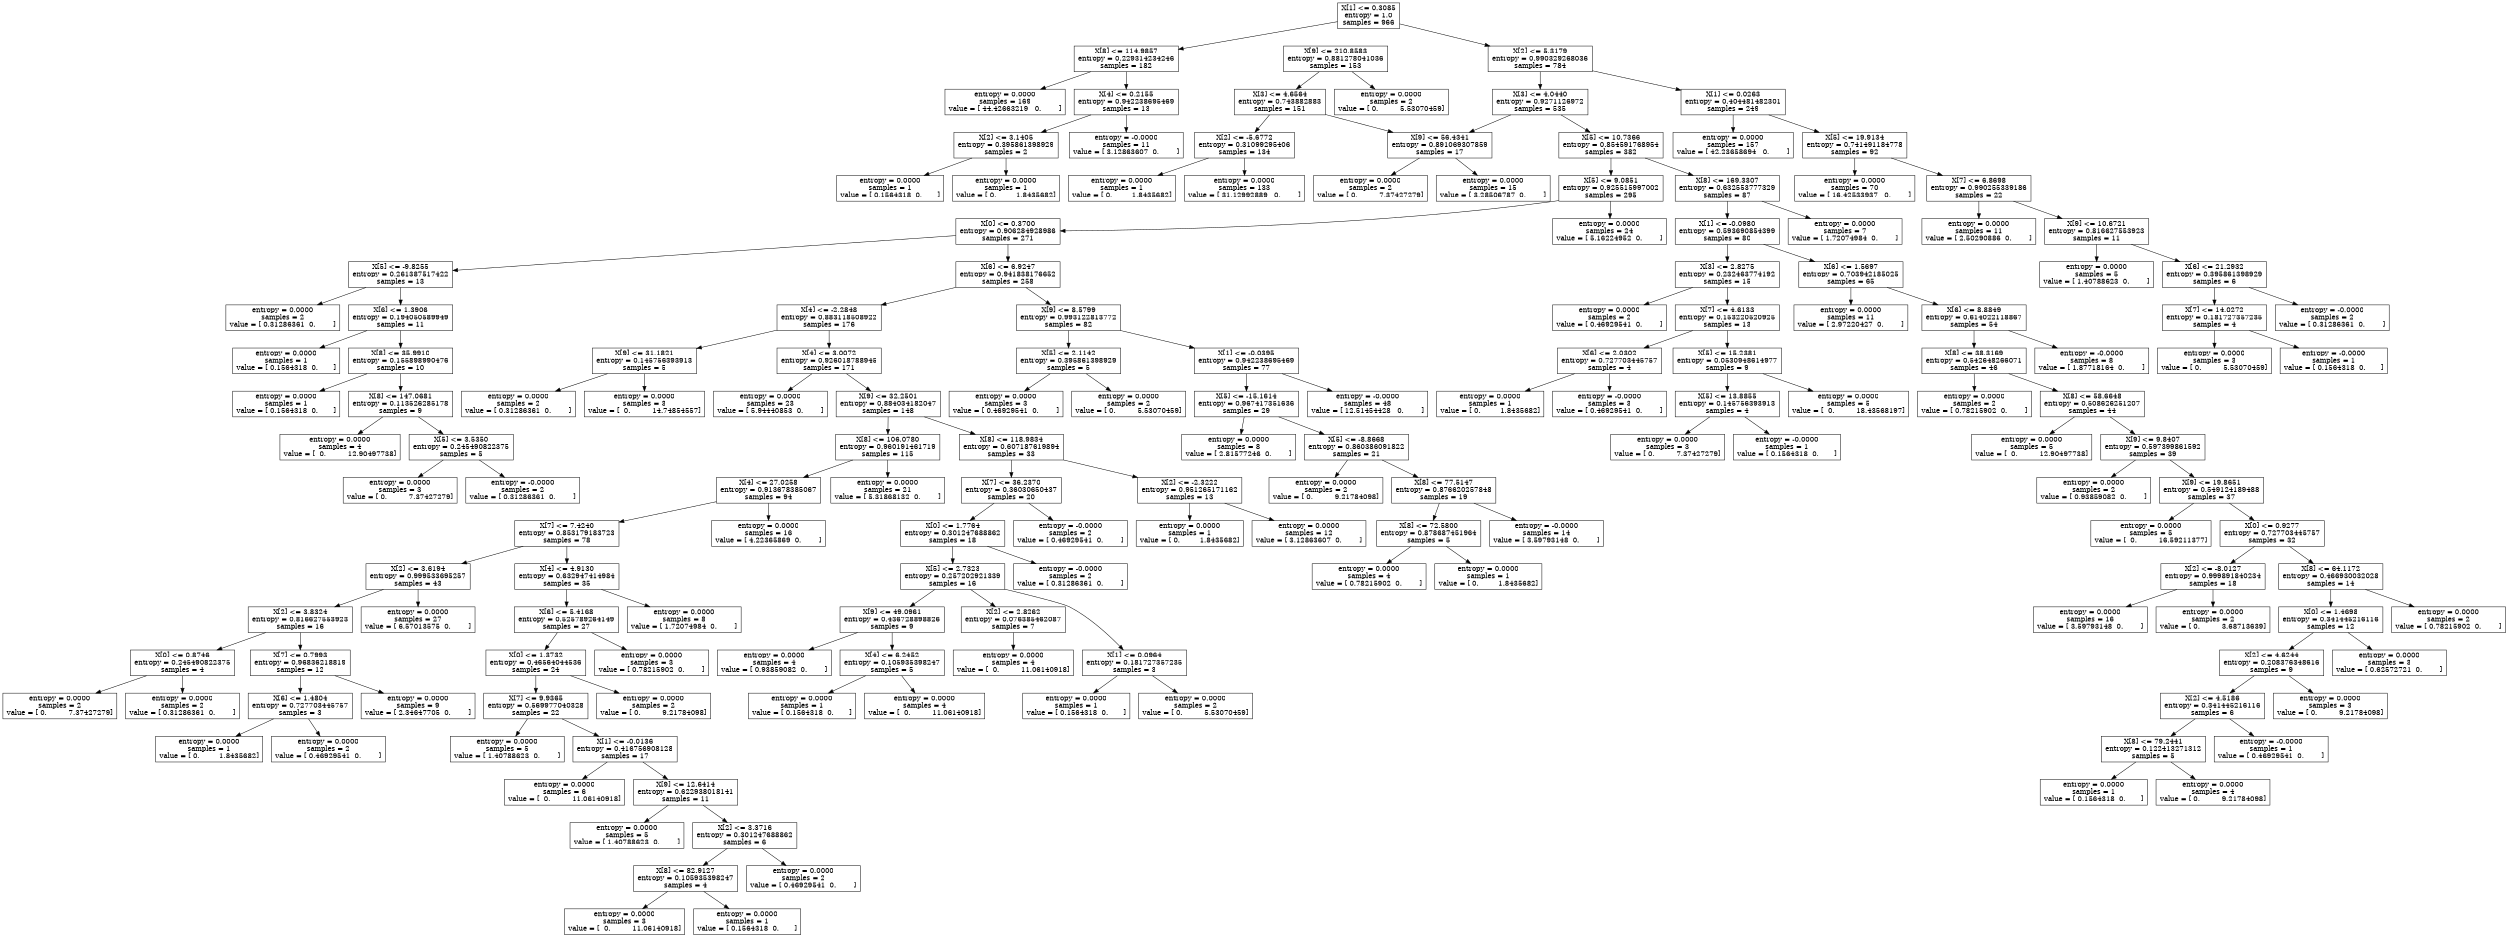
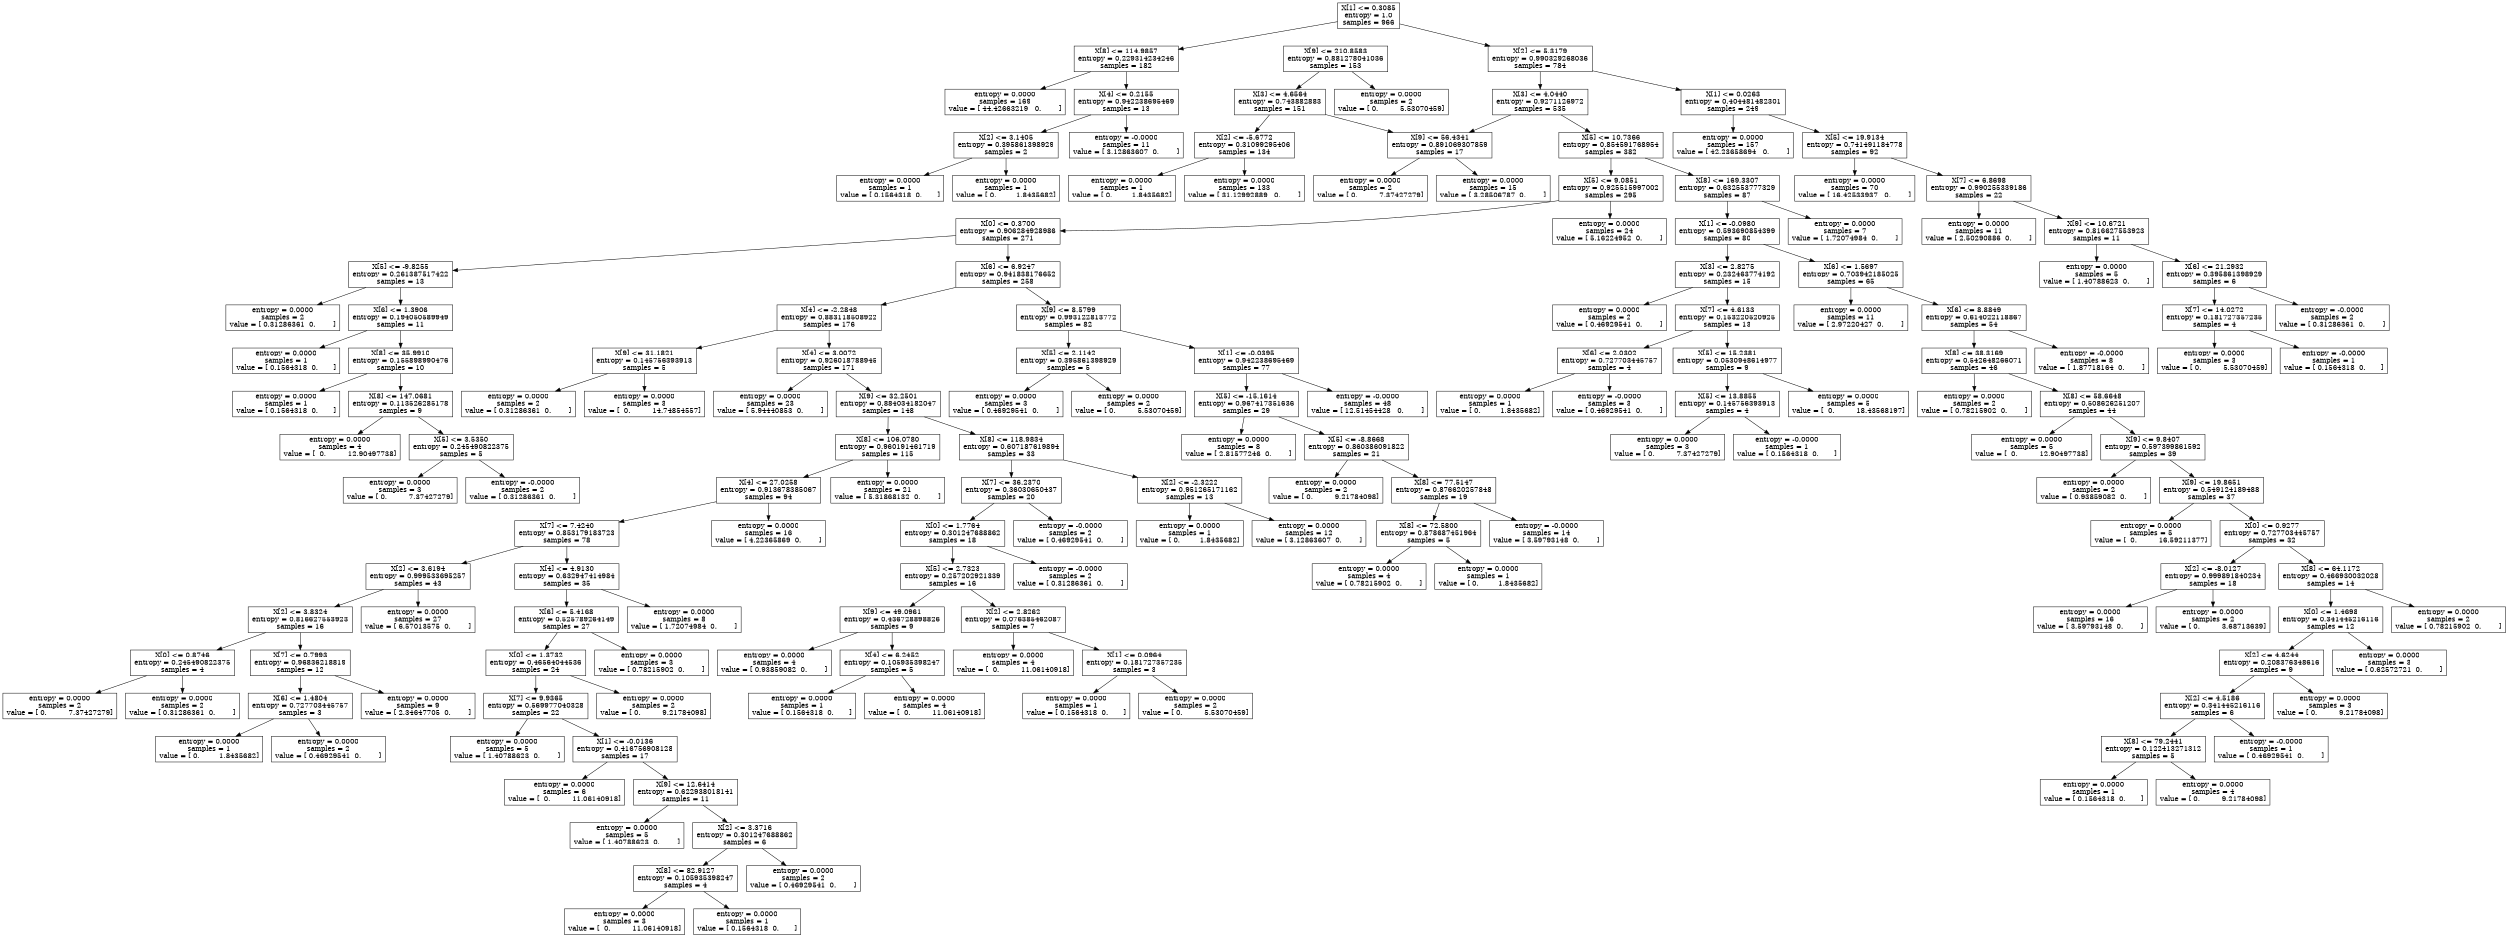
edge "X[5] <= 2.7323 entropy = 0.257202921339 samples = 16" -> "X[1] <= 0.0964 entropy = 0.181727357235 samples = 3": now "X[2] <= 2.8262 entropy = 0.076385462087 samples = 7" -> "X[1] <= 0.0964 entropy = 0.181727357235 samples = 3"
